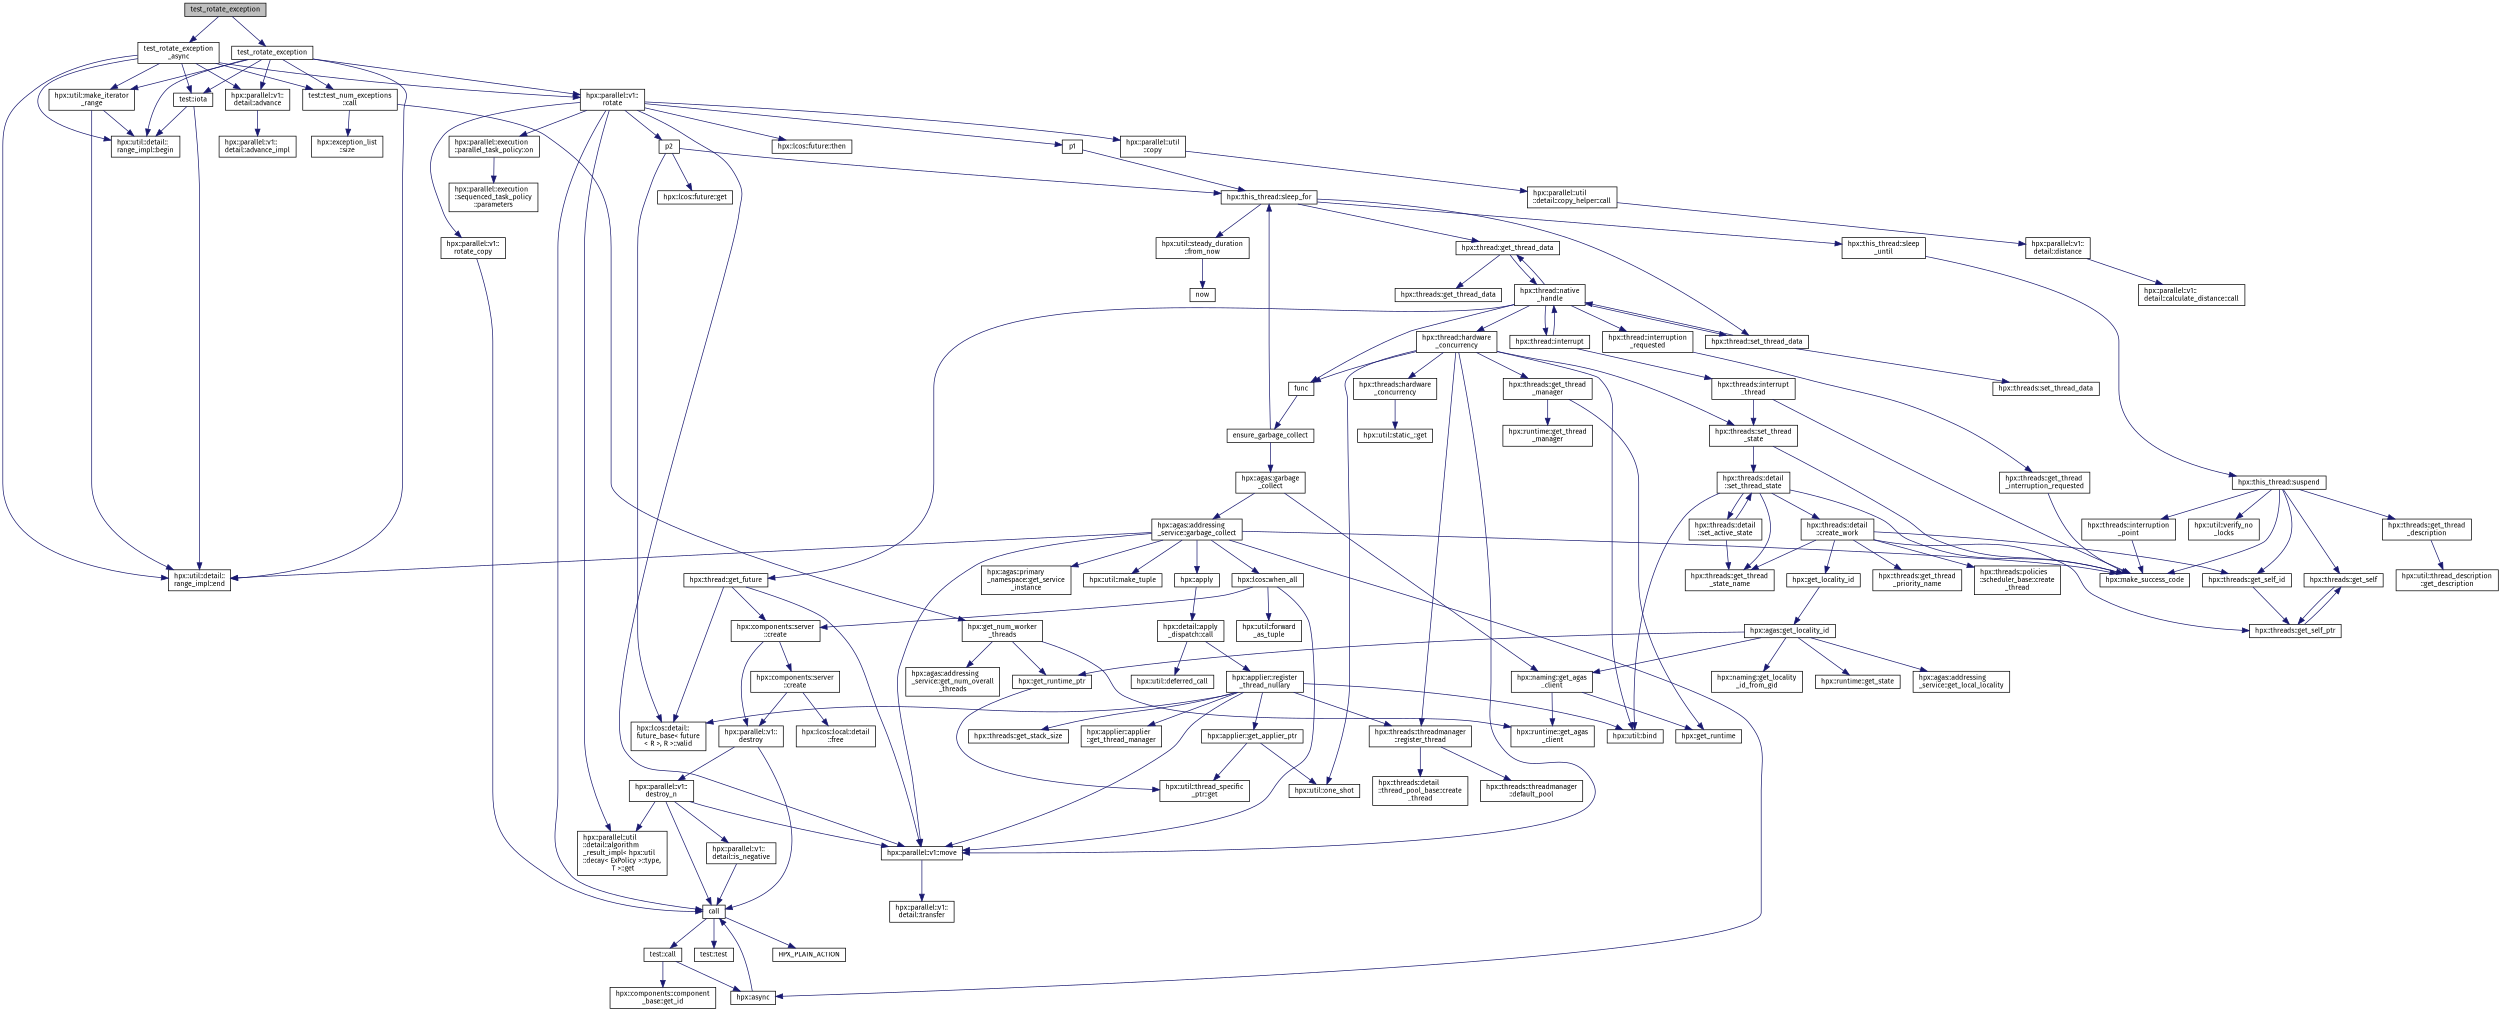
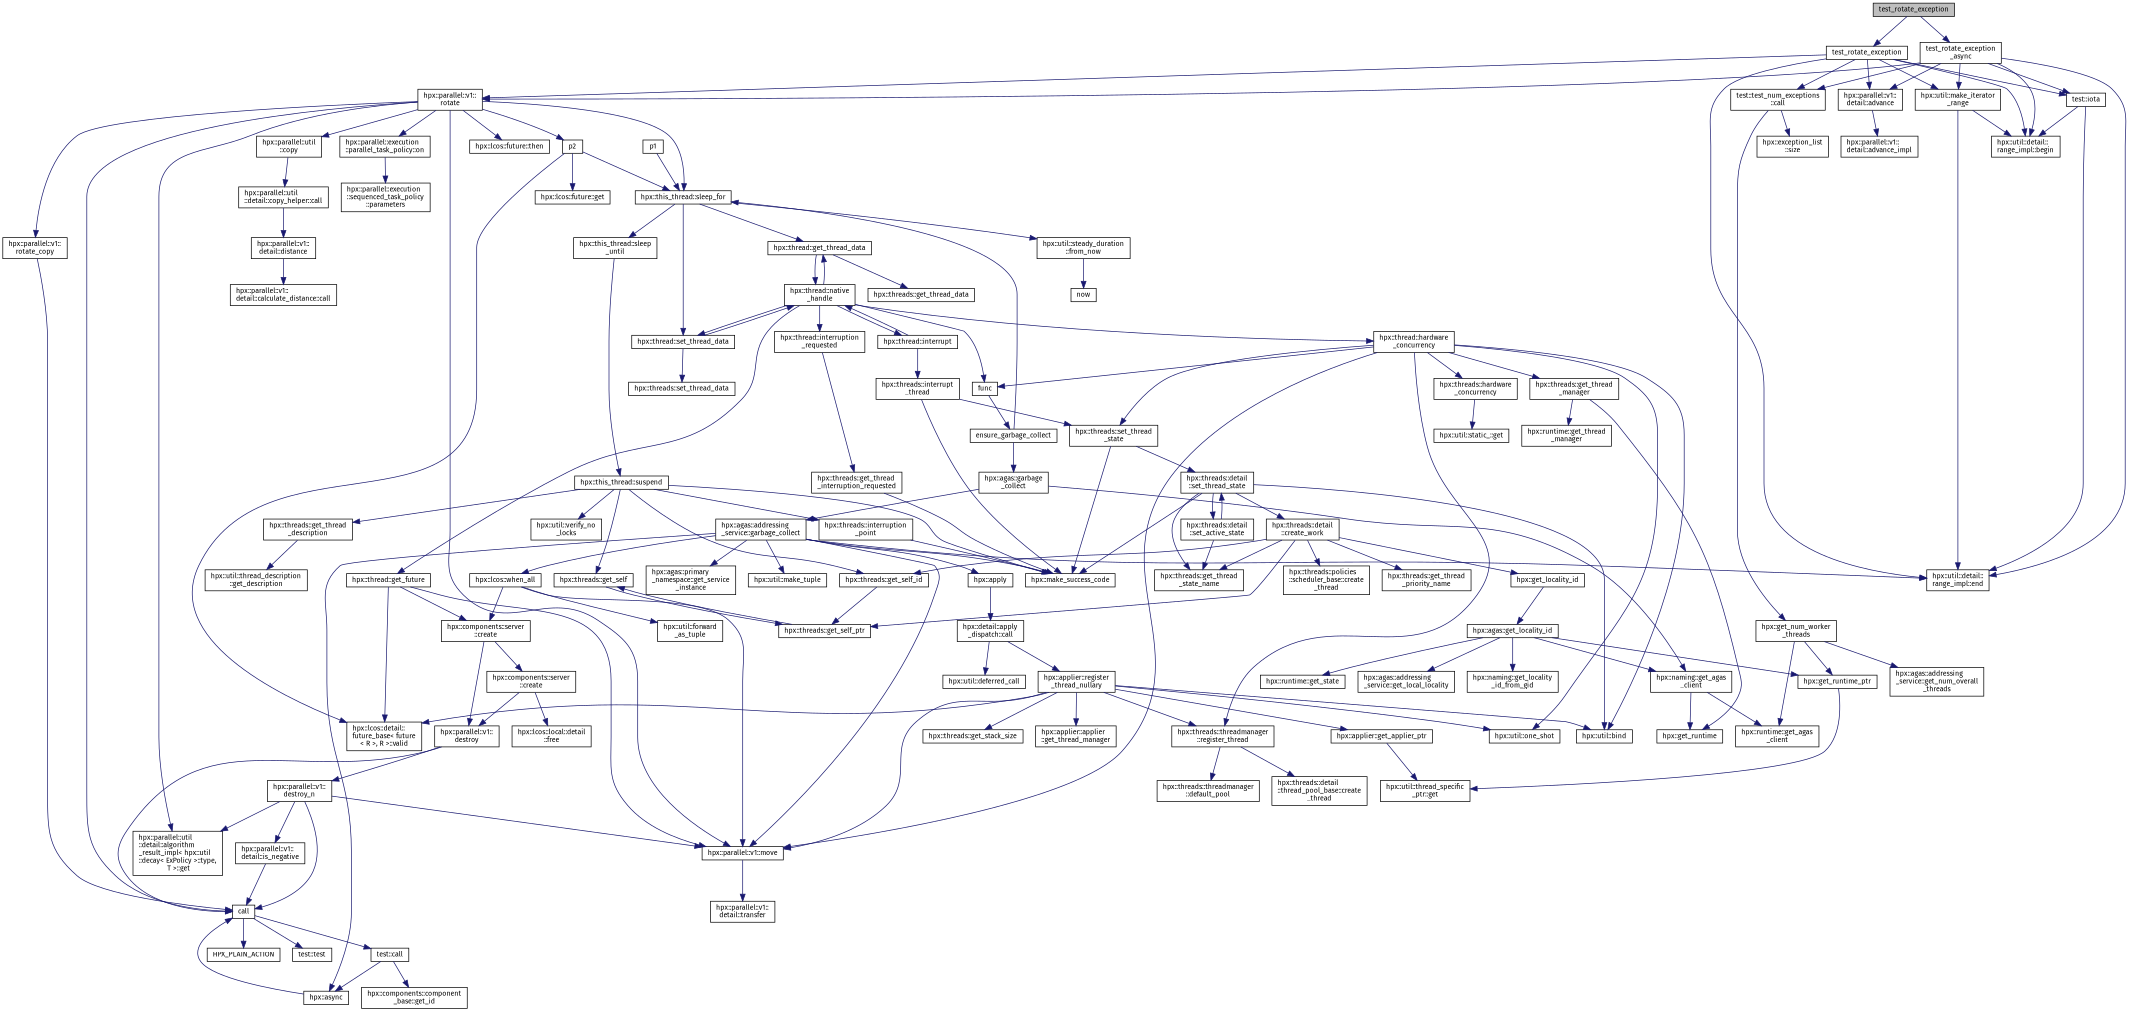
edge "hpx::parallel::v1:: rotate" -> "p1": now "hpx::parallel::v1:: rotate" -> "hpx::this_thread::sleep_for"
edge "hpx::applier::get_applier_ptr" -> "hpx::util::one_shot": now "hpx::applier::register _thread_nullary" -> "hpx::util::one_shot"
